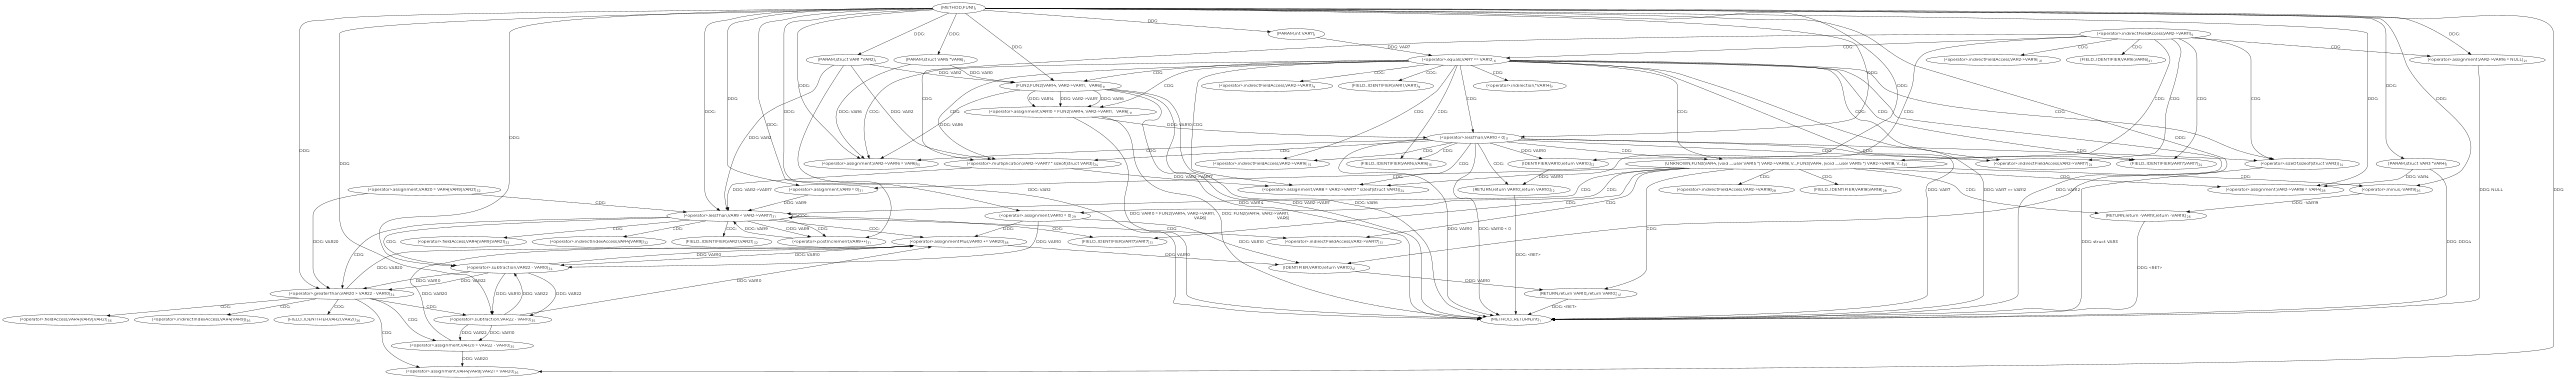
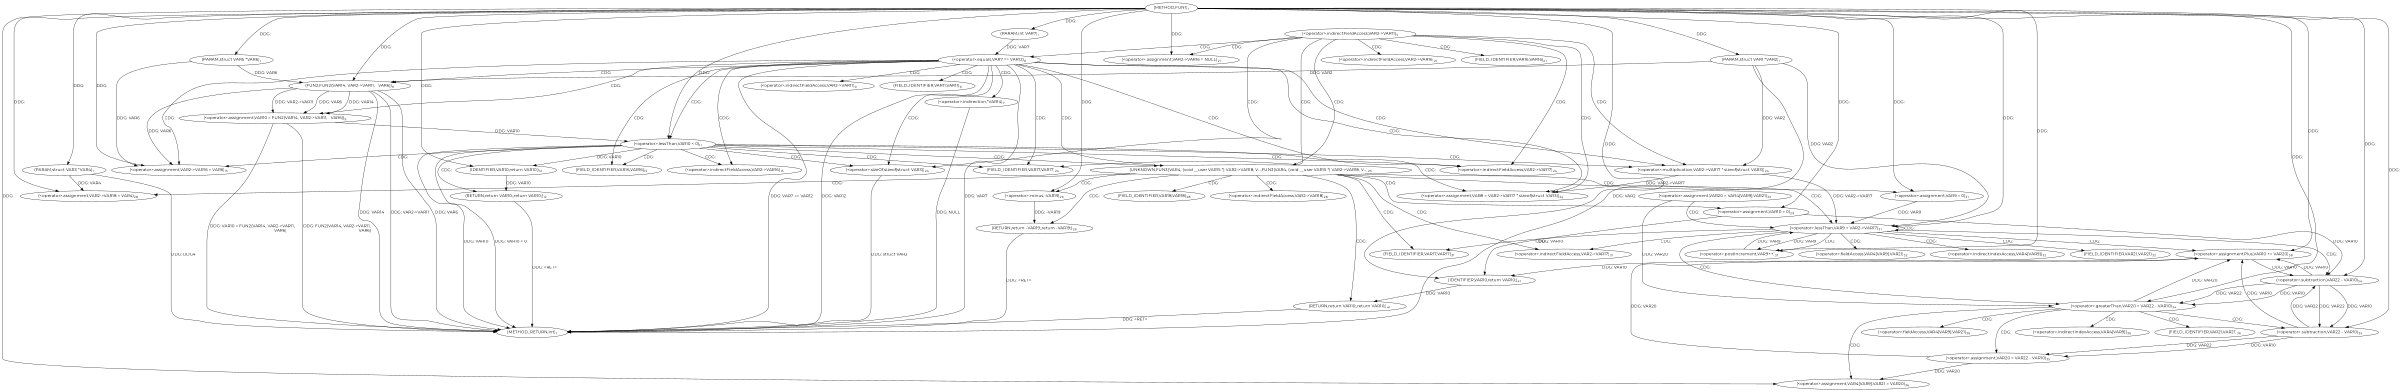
edge "(PARAM,struct VAR5 *VAR6)" -> "(FUN2,FUN2(VAR14, VAR2->VAR11,   VAR6))": label "DDG: VAR0" -> "DDG: VAR6"
edge "(<operator>.assignment,VAR10 = 0)" -> "(<operator>.assignmentPlus,VAR10 += VAR20)": now "(METHOD,FUN1)" -> "(<operator>.assignmentPlus,VAR10 += VAR20)"
edge "(<operator>.assignment,VAR2->VAR16 = NULL)" -> "(METHOD_RETURN,int)": now "(<operator>.indirection,*VAR14)" -> "(METHOD_RETURN,int)"
